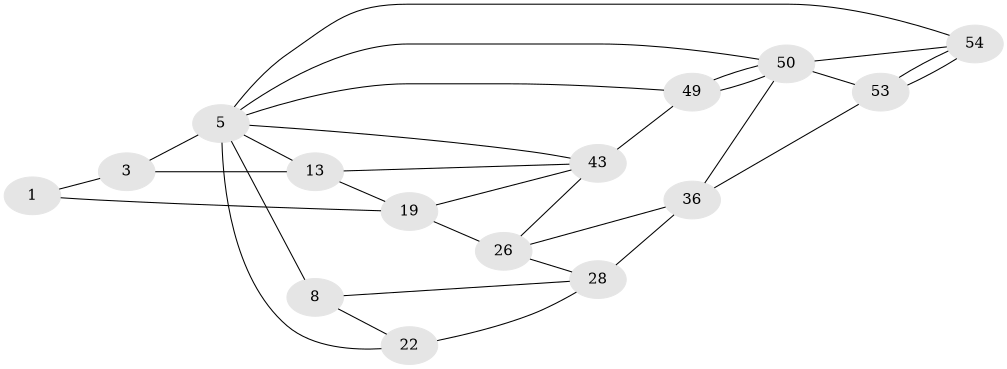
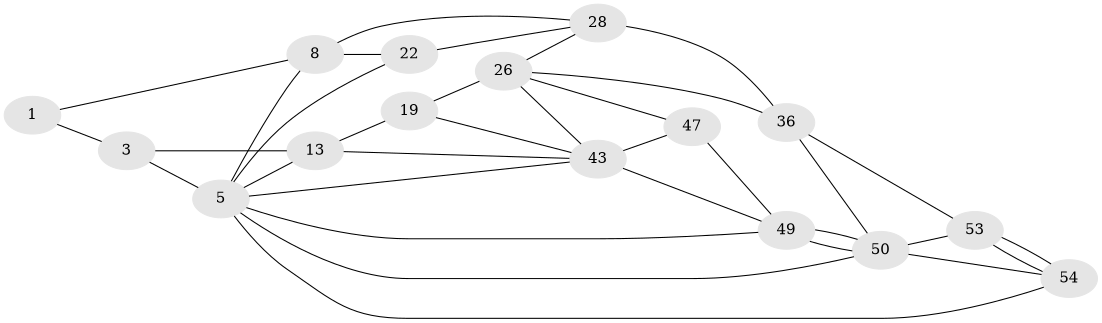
node "47": added
edge "1" -- "19": now "1" -- "8"
